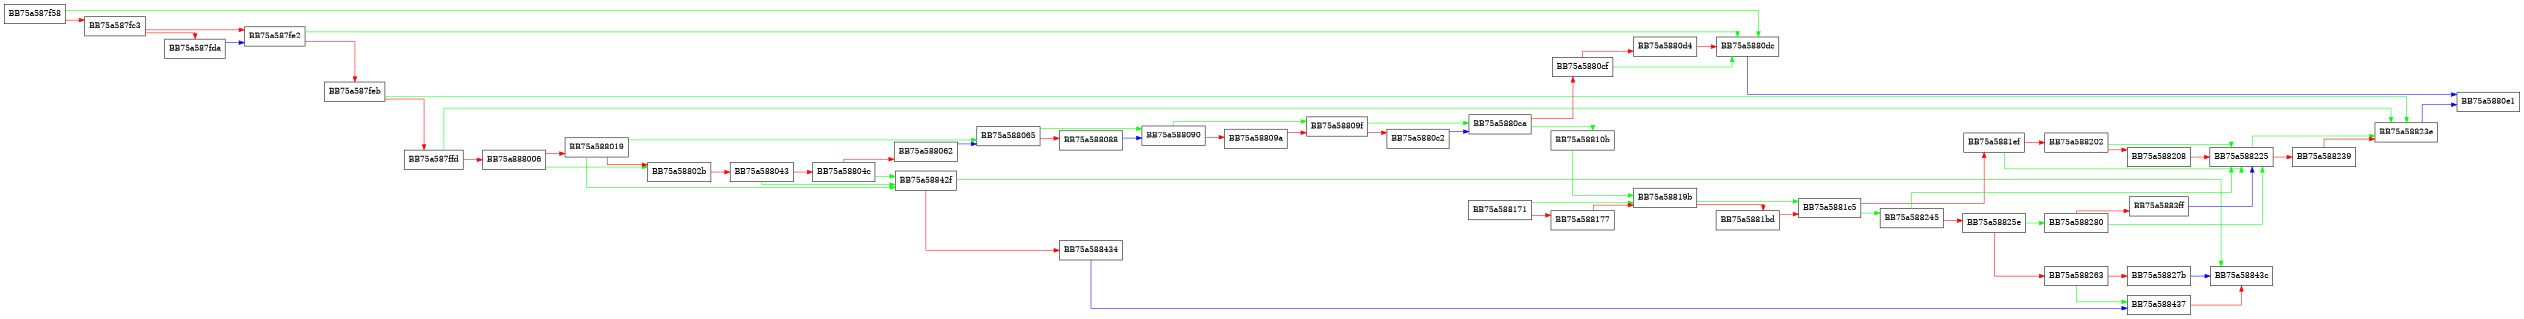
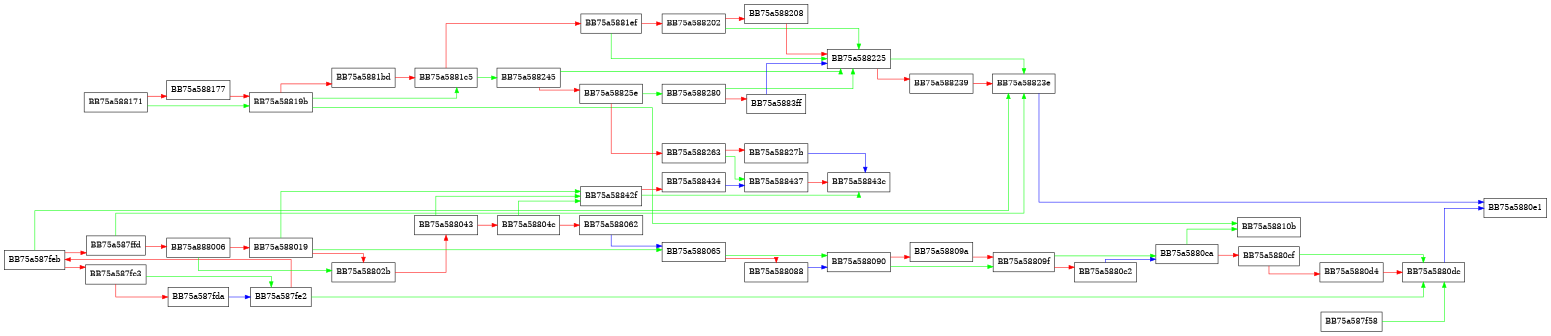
edge "BB75a587f58" -> "BB75a587fc3": now "BB75a587feb" -> "BB75a587fc3"
edge "BB75a587fc3" -> "BB75a587fe2": color red -> green
edge "BB75a58810b" -> "BB75a58819b": reversed
